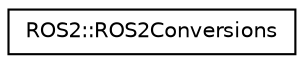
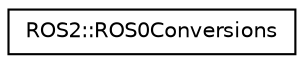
node "ROS2::ROS2Conversions": label "ROS2::ROS2Conversions" -> "ROS2::ROS0Conversions"
